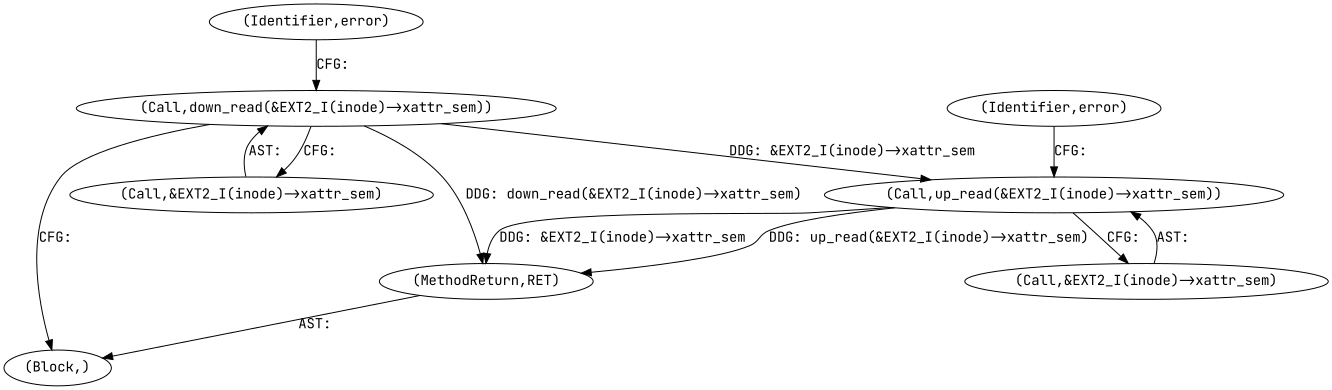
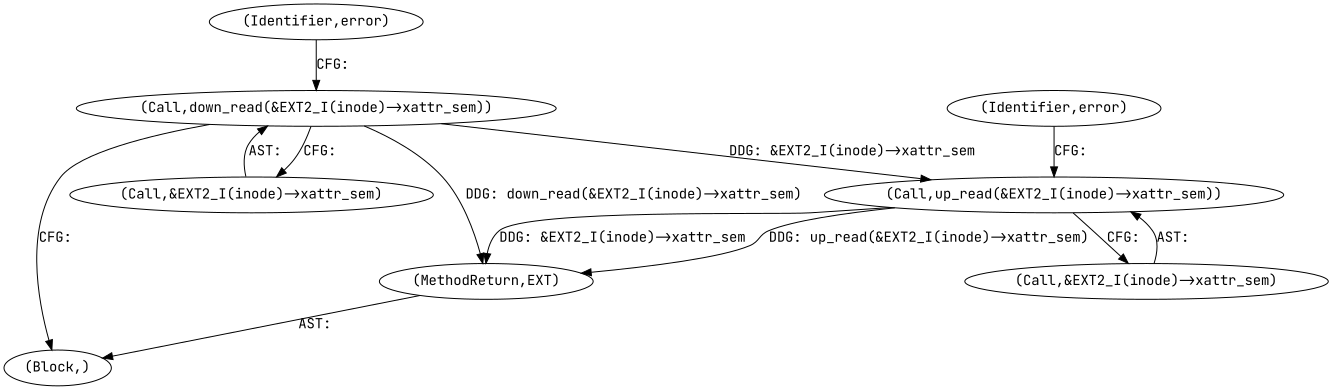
node "(MethodReturn,RET)": label "(MethodReturn,RET)" -> "(MethodReturn,EXT)"
